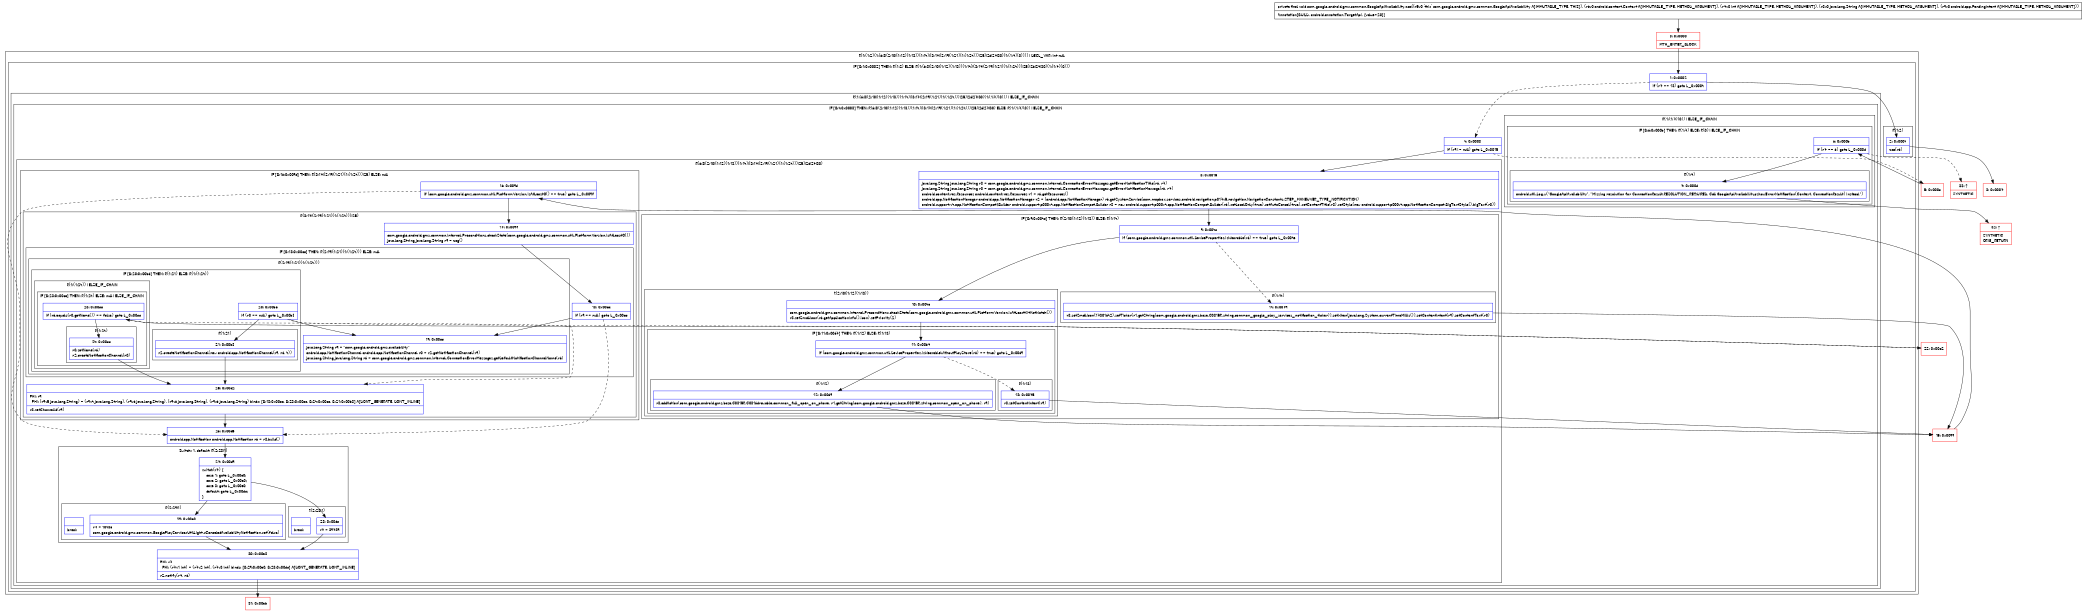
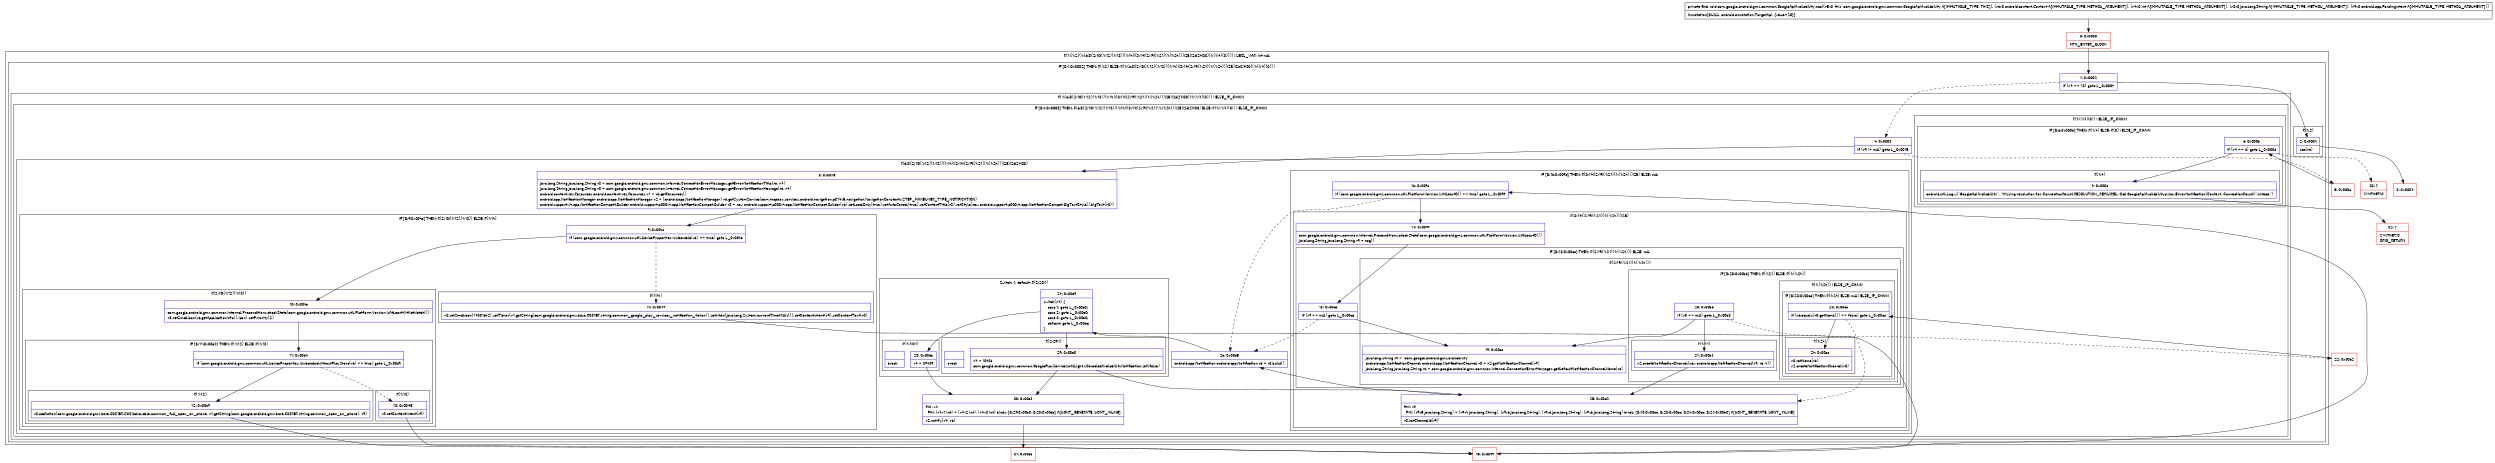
edge "24: 0x00cc" -> "25: 0x00d2": now "29: 0x00e0" -> "25: 0x00d2"
